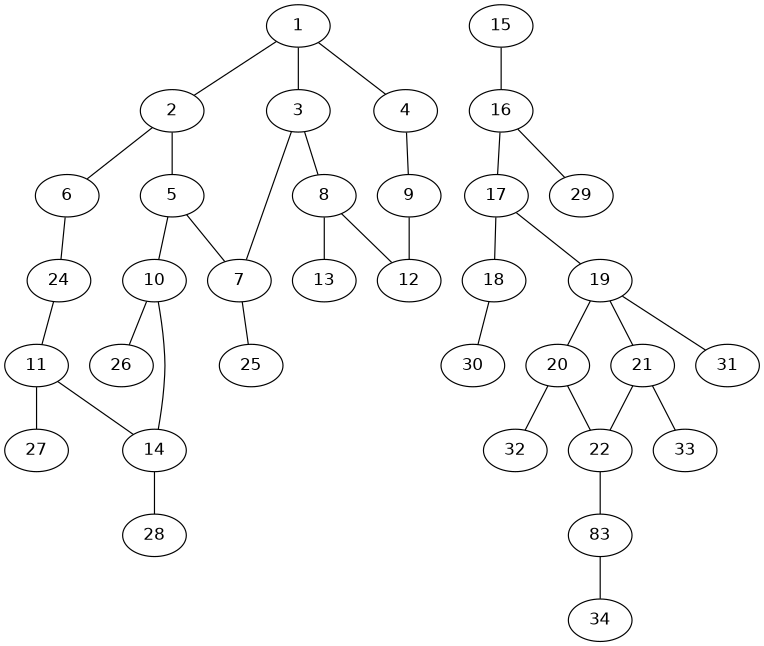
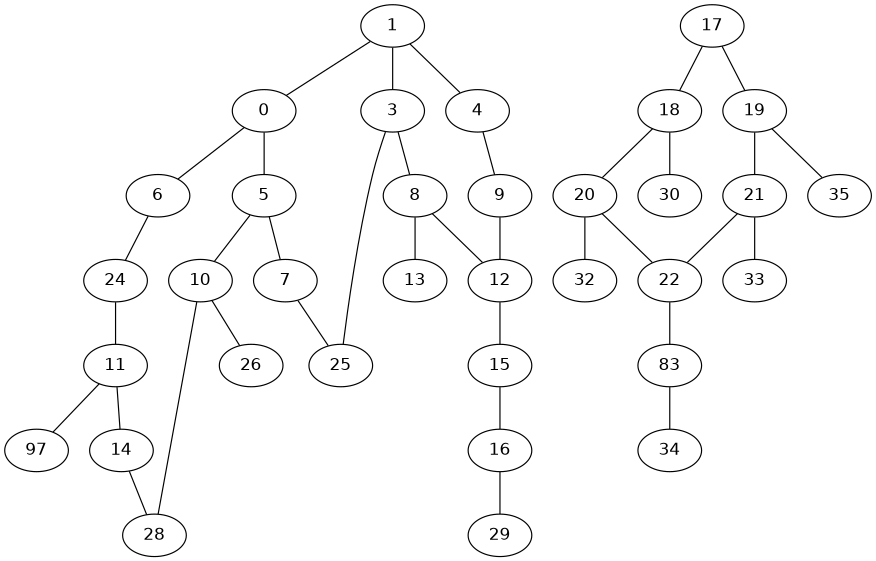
node "2": label "2" -> "0"
edge "16" -- "17": removed
edge "3" -- "7": now "3" -- "25"
edge "12" -- "15": added
edge "19" -- "20": now "18" -- "20"
edge "10" -- "14": now "10" -- "28"
node "31": label "31" -> "35"
node "27": label "27" -> "97"
